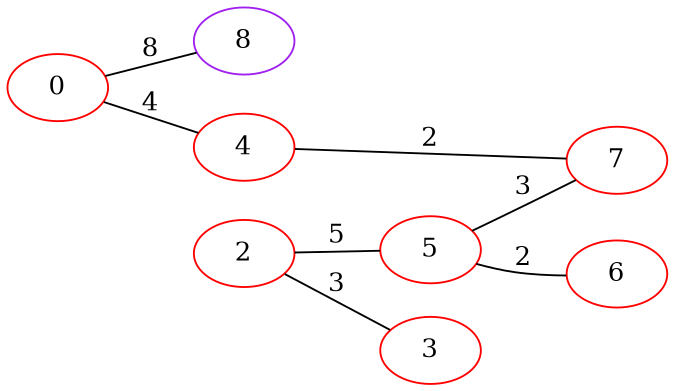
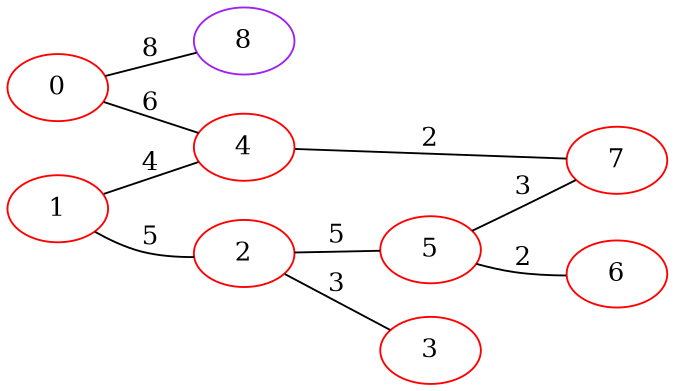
edge "0" -- "4": label "4" -> "6"
node "1": added
